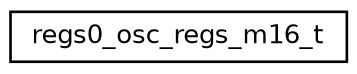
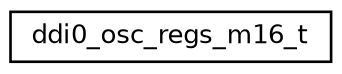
node "regs0_osc_regs_m16_t": label "regs0_osc_regs_m16_t" -> "ddi0_osc_regs_m16_t"
